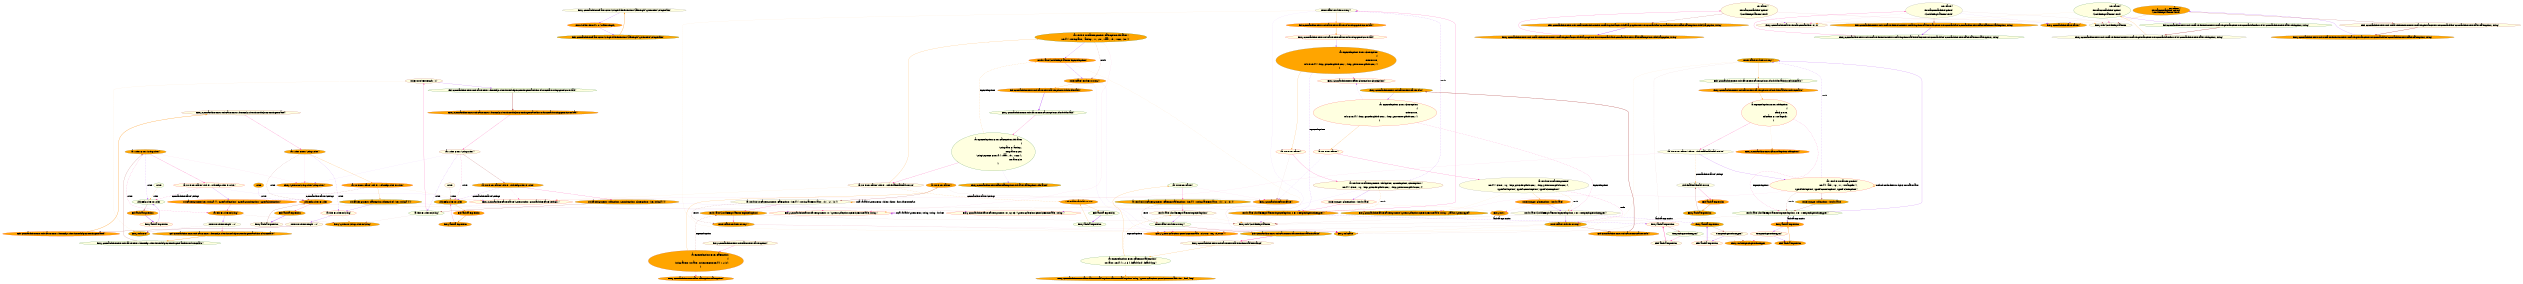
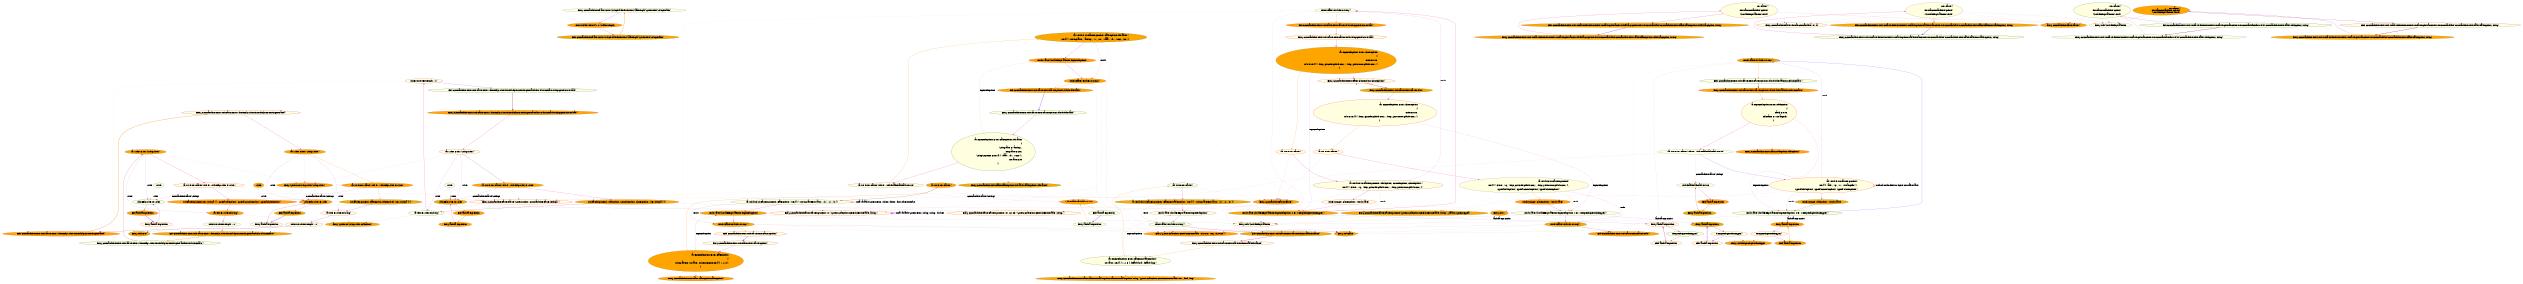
edge "Exit CommandLine.Tests.Unit.ParserTests.Parse_verbs()" -> "Entry CommandLine.Tests.Unit.ParserTests.Parse_verbs()": now "Entry CommandLine.Tests.Fakes.CloneOptions.CloneOptions()" -> "Entry CommandLine.Tests.Unit.ParserTests.Parse_verbs()"
node "Entry System.IO.StringWriter.ToString()": label "Entry System.IO.StringWriter.ToString()" -> "Entry System.IO.StringWriter.Collections()"
node "Exit CommandLine.Tests.Unit.ParserTests.Parse_options()": added
